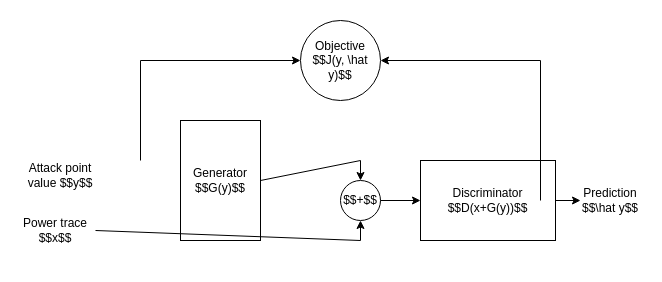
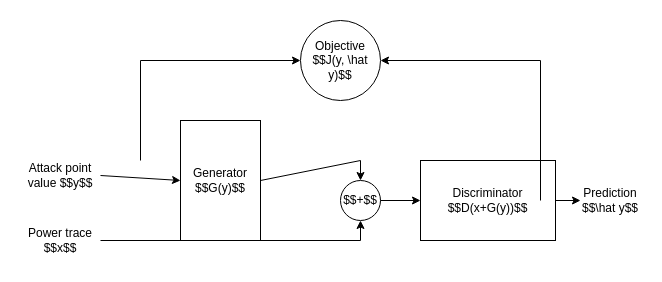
edge "Attack point value $$y$$" -> "Generator $$G(y)$$": added
node "Power trace $$x$$": moved (56, 231) -> (61, 241)
